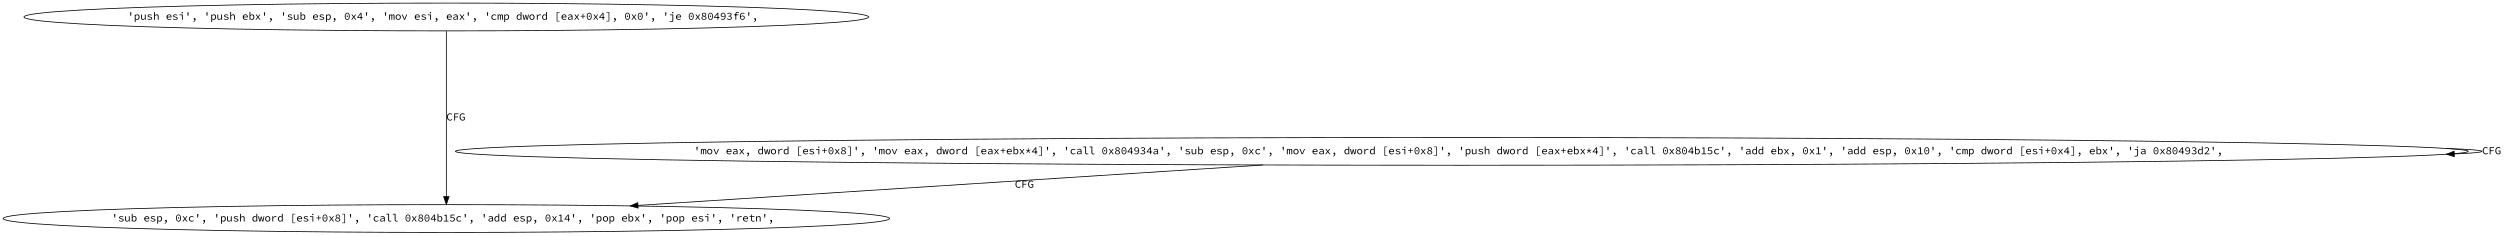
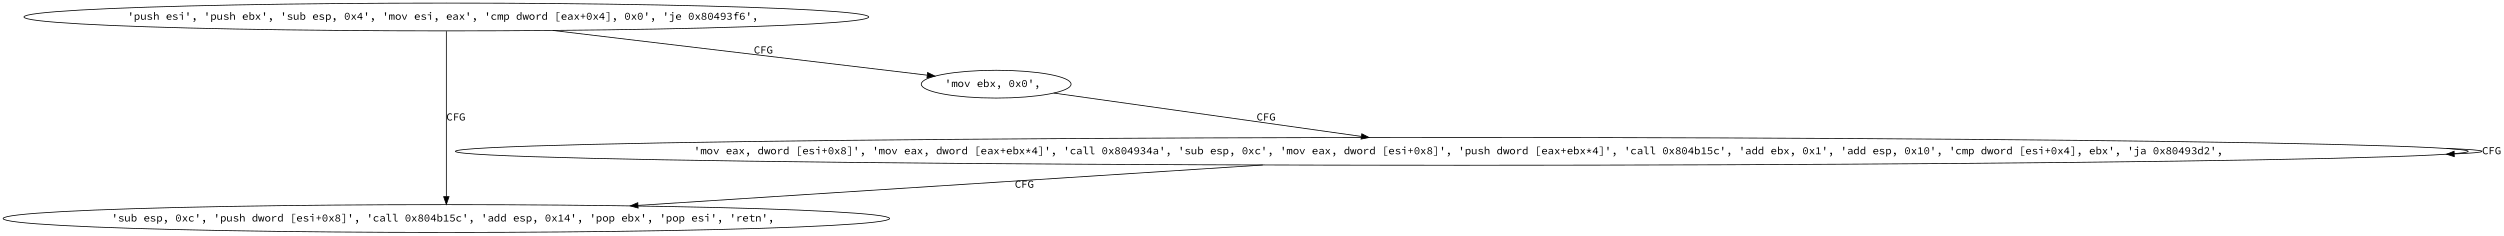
node "'mov ebx, 0x0',": added
